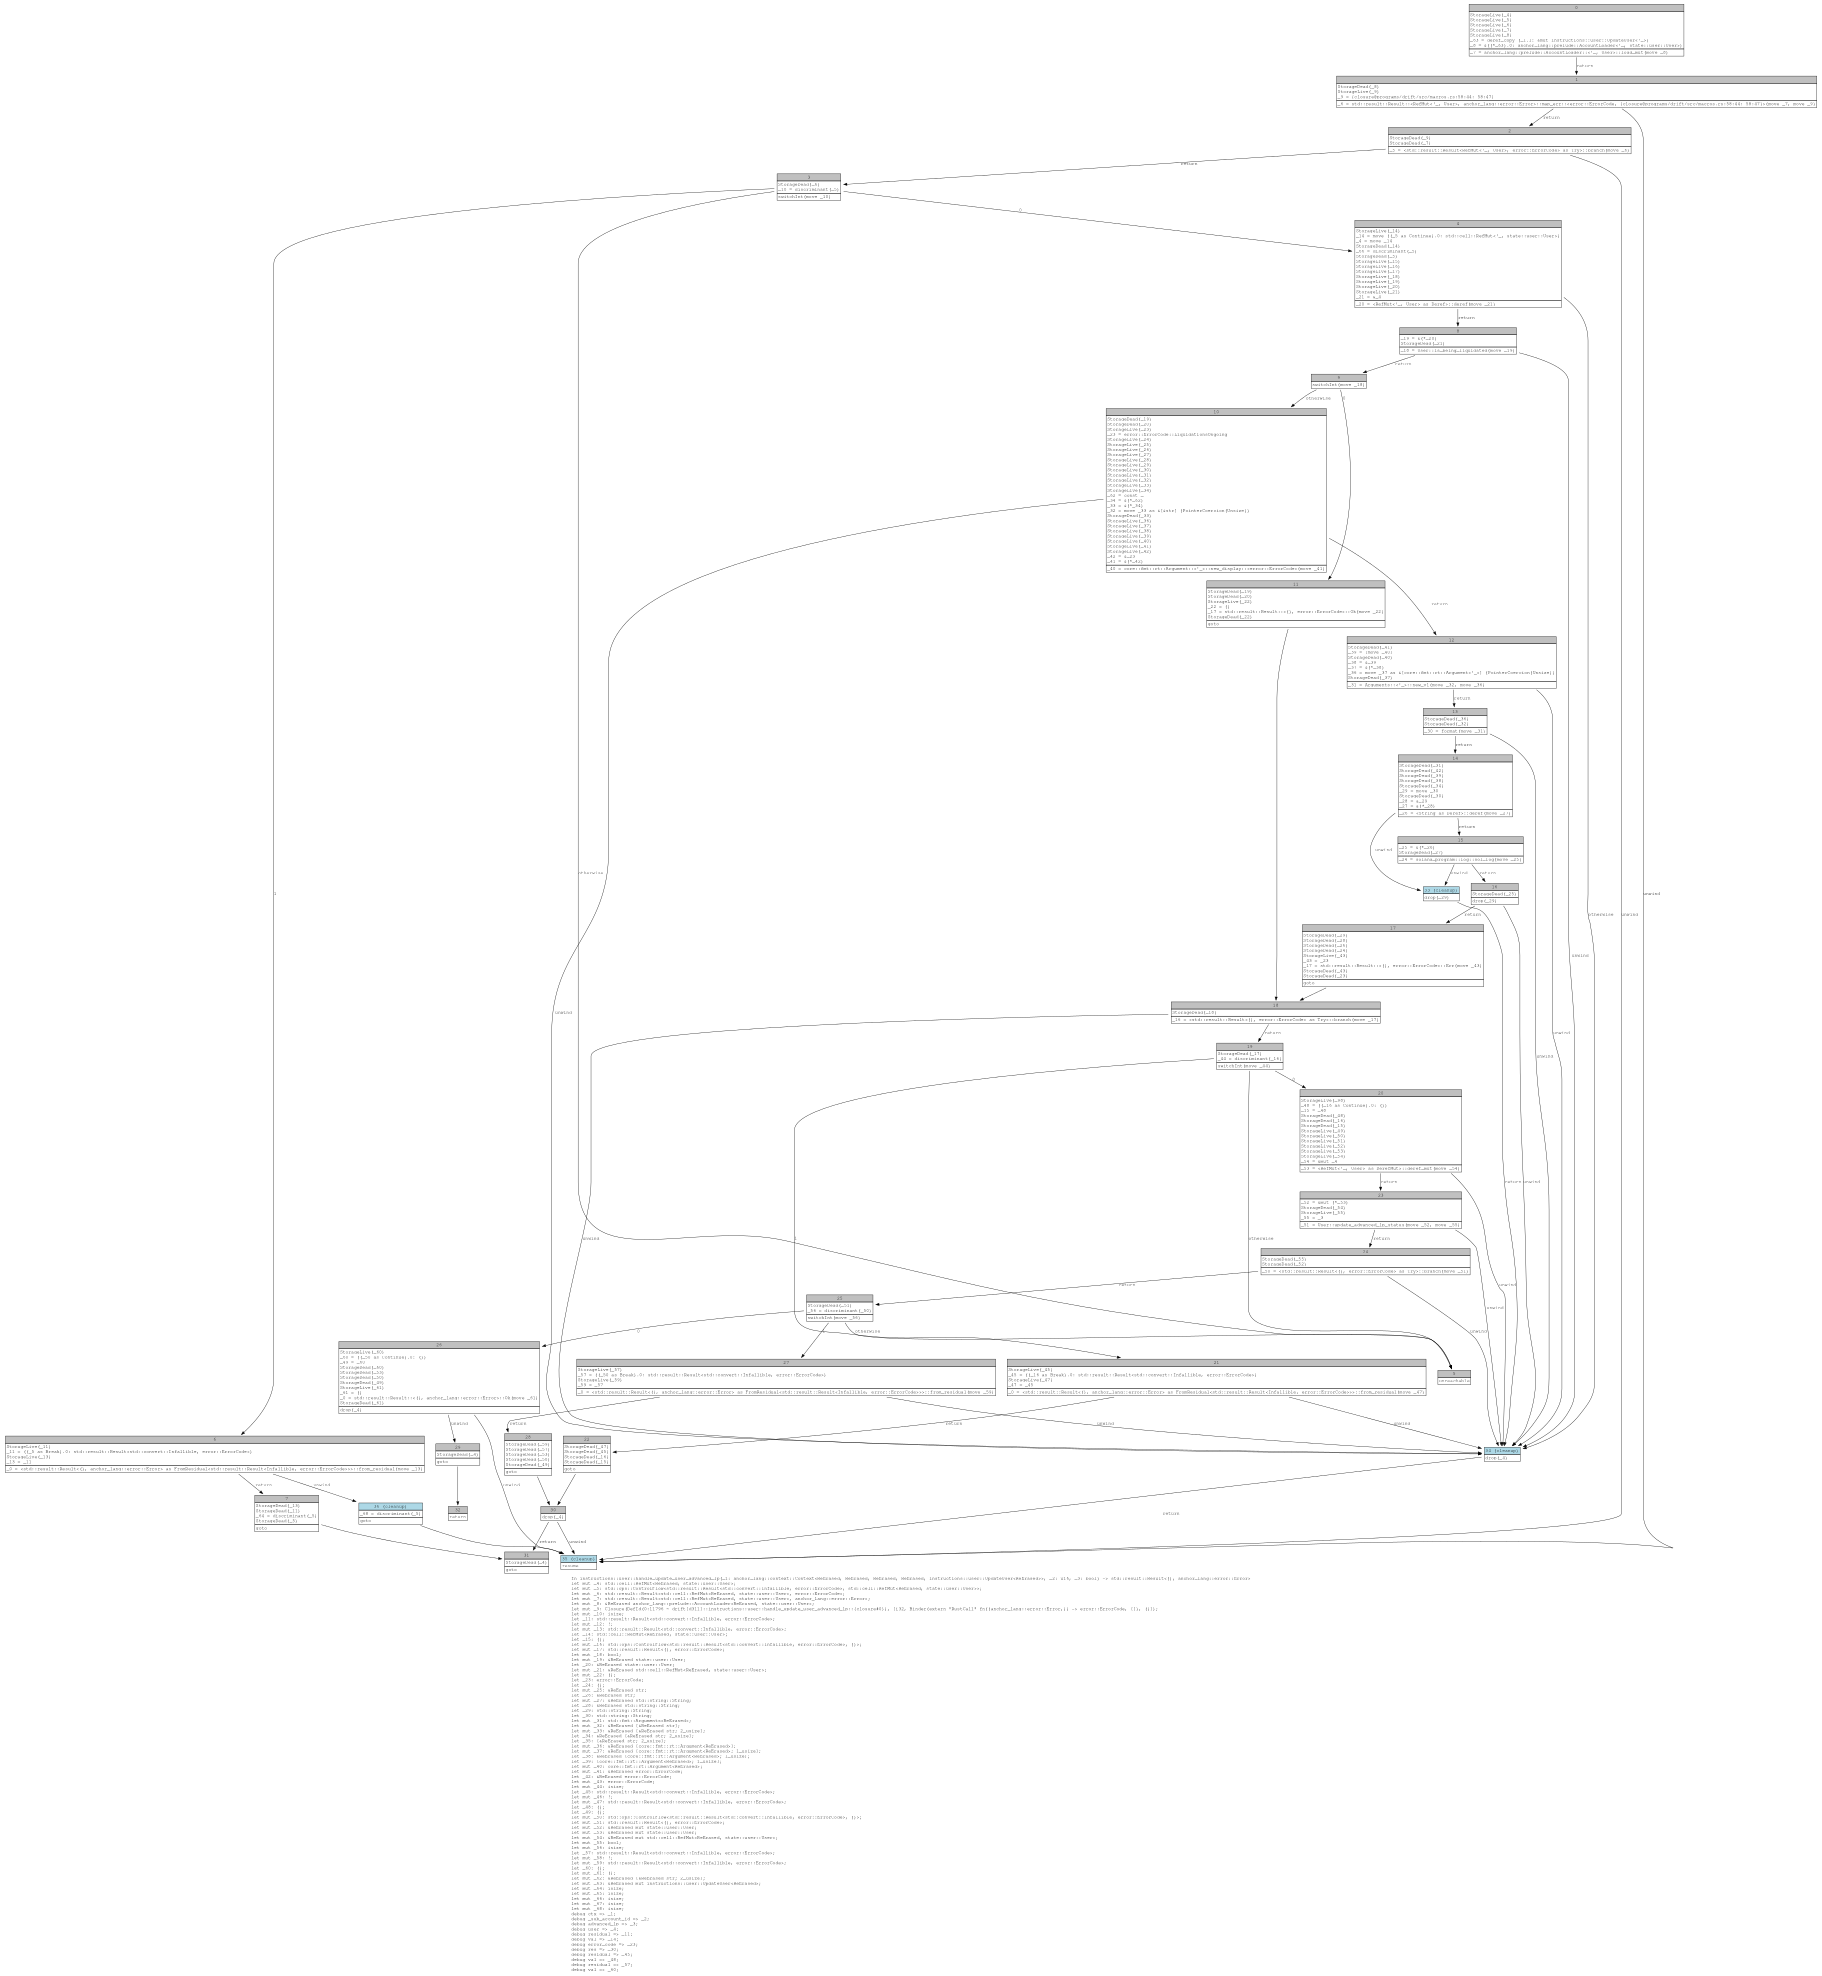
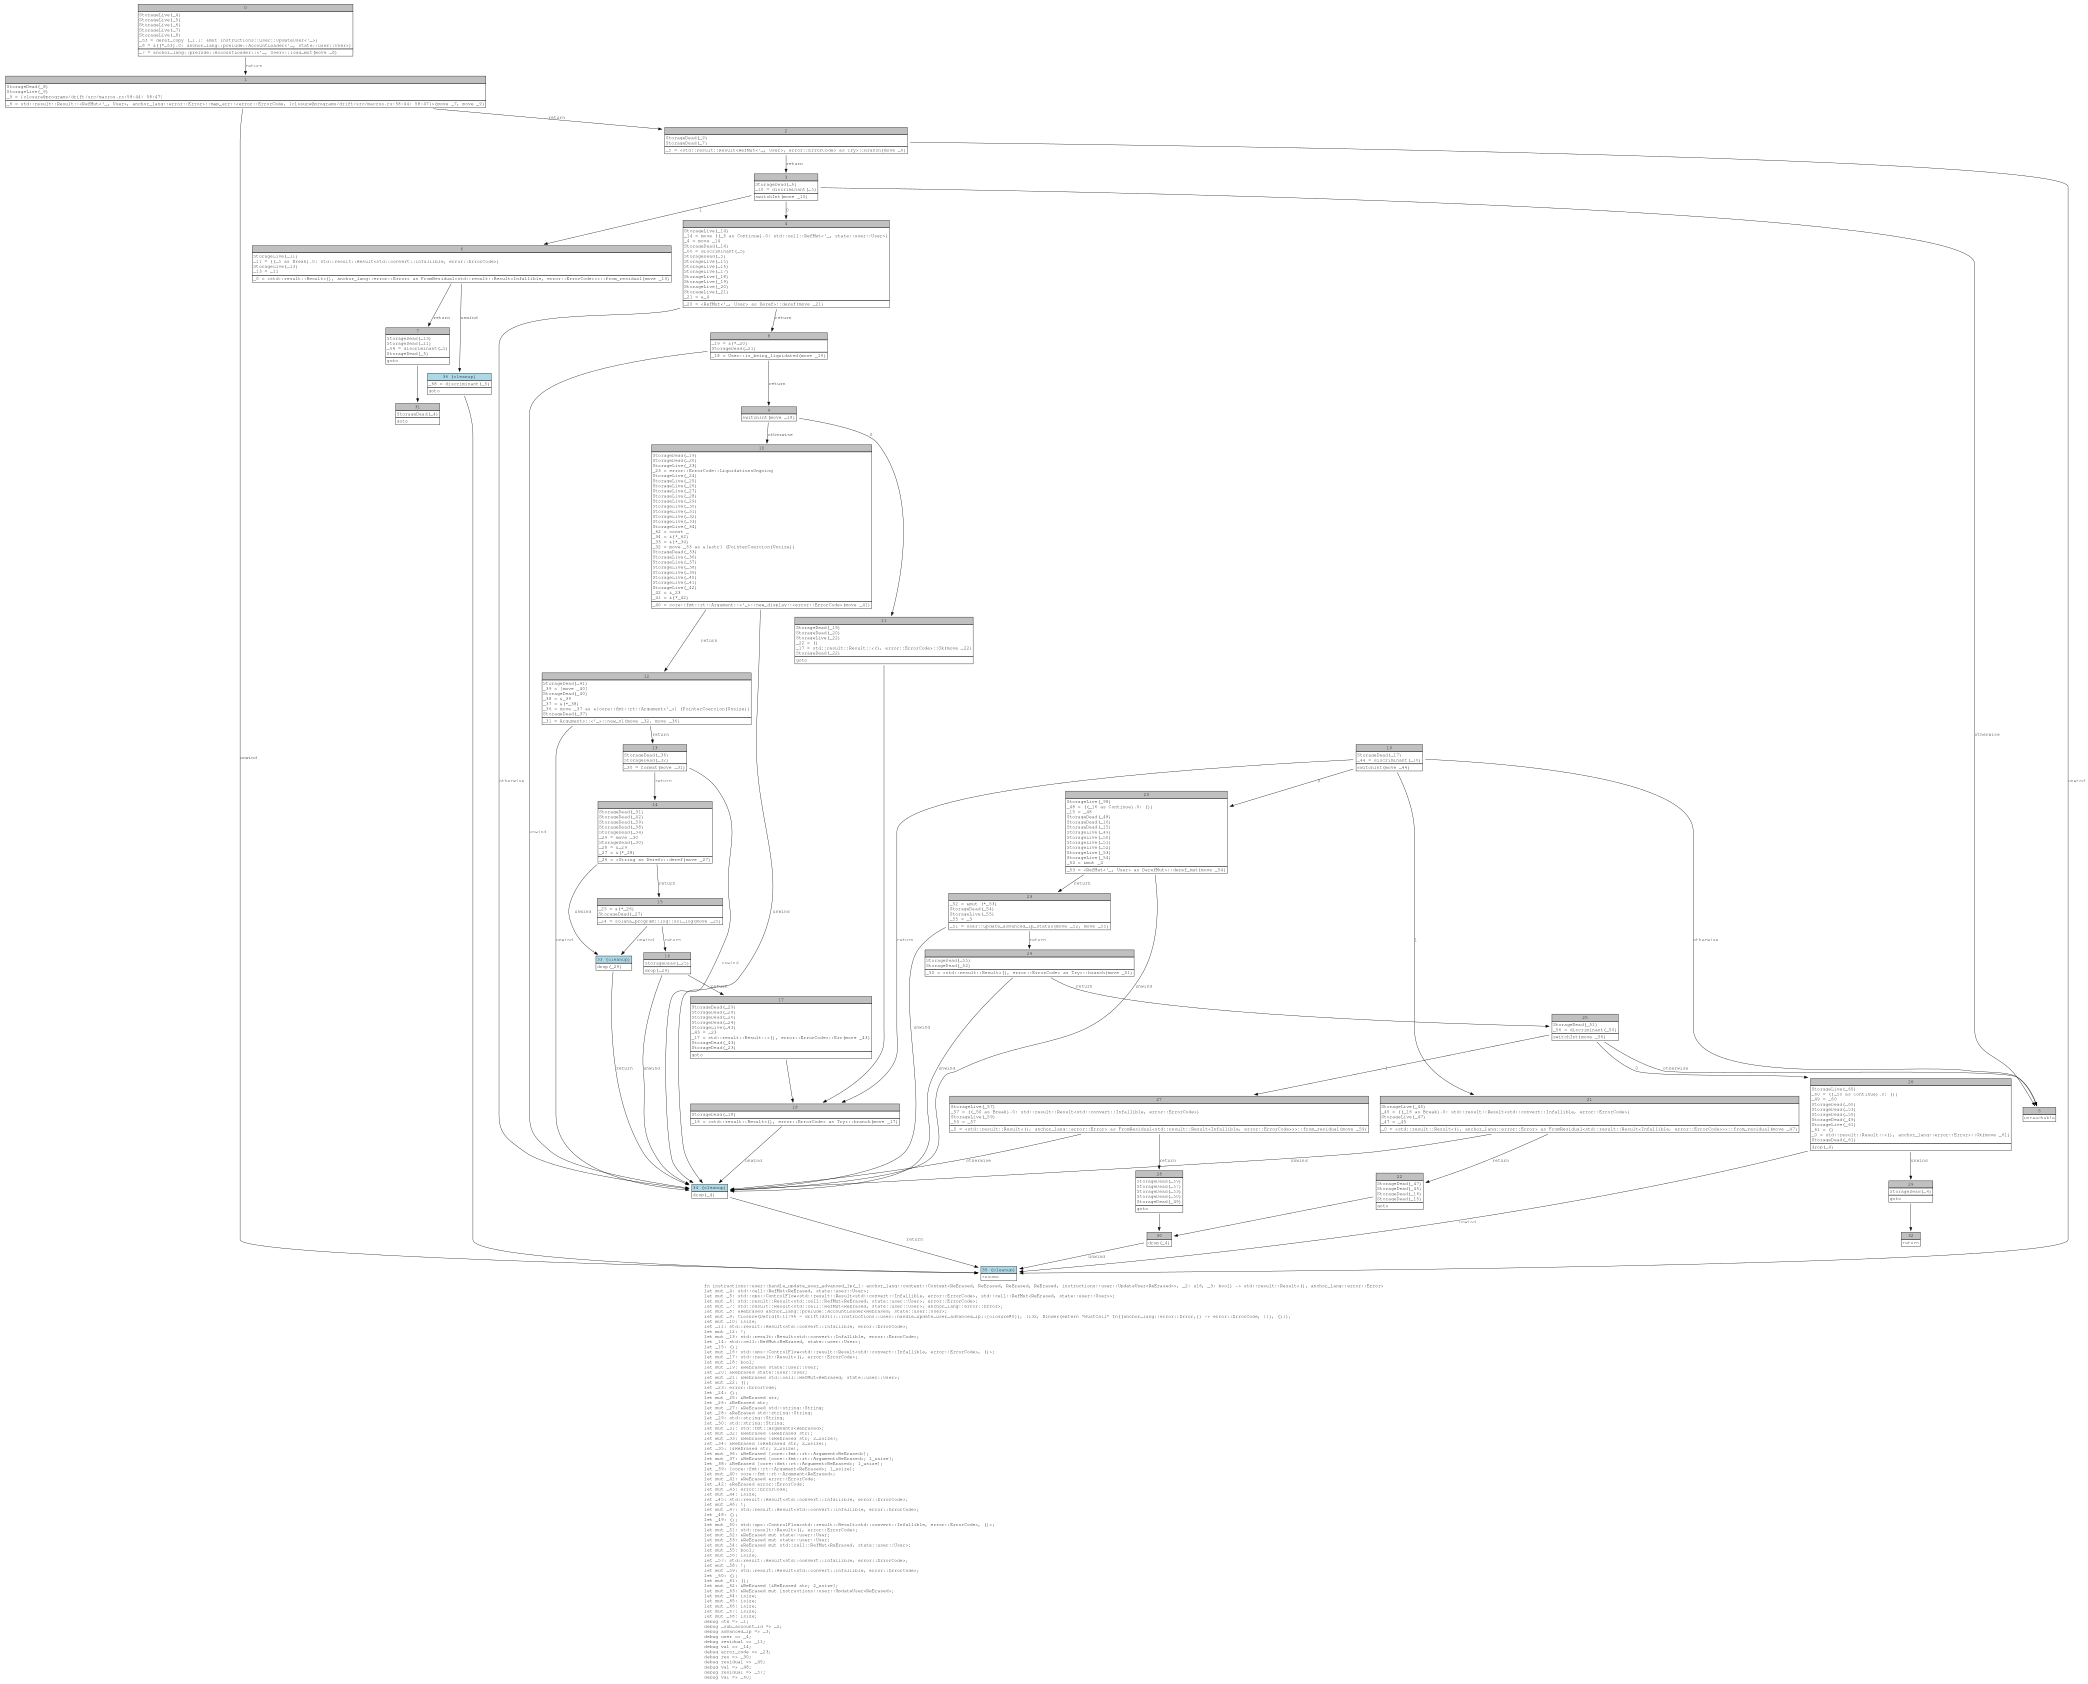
edge "18" -> "19": reversed
edge "27" -> "34 (cleanup)": label "unwind" -> "otherwise"
edge "30" -> "31": removed, label "return"
